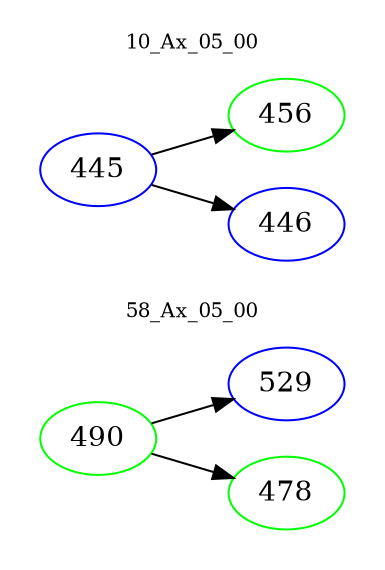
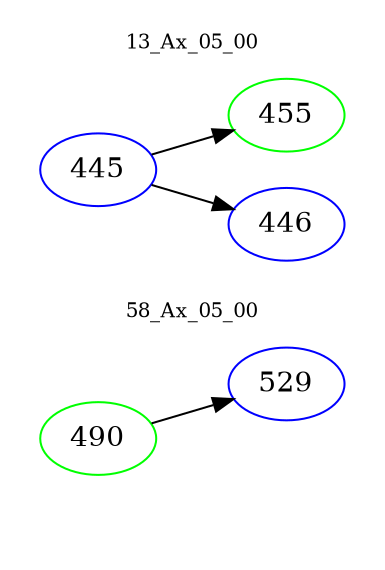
cluster "10_Ax_05_00": label "10_Ax_05_00" -> "13_Ax_05_00"
node "456": label "456" -> "455"
node "478": removed
